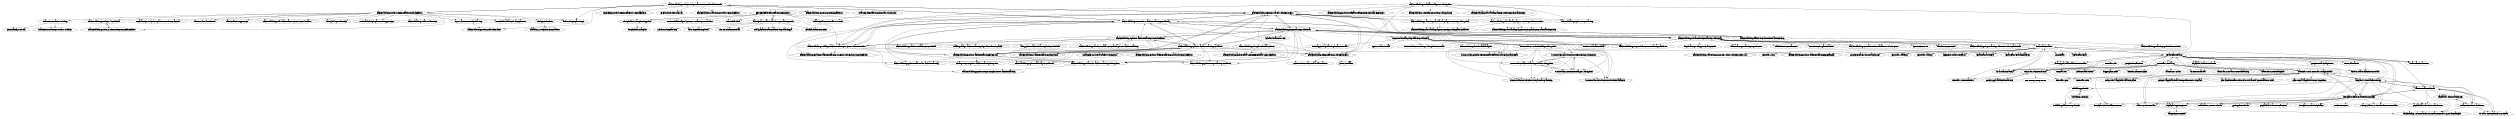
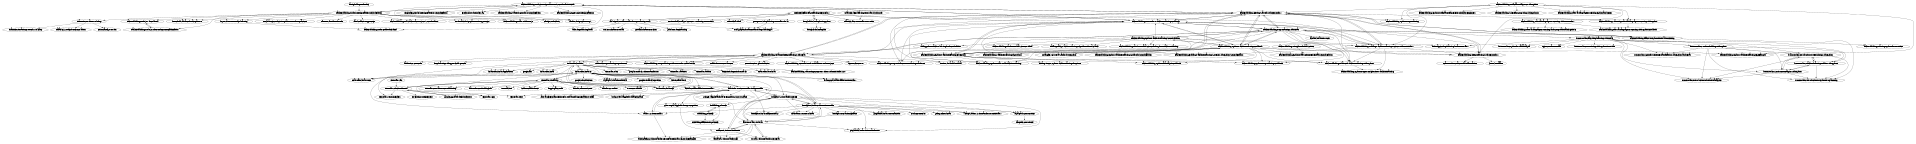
edge "PacktPublishing/Node.js-Design-Patterns-Third-Edition" -> "santiq/bulletproof-nodejs": reversed
node "yusugomori/deeplearning-tensorflow-keras": added
edge "clinicjs/node-clinic" -> "RafaelGSS/nodejs-bench-operations": now "lmammino/streams-workshop" -> "RafaelGSS/nodejs-bench-operations"
edge "PacktPublishing/TensorFlow-Machine-Learning-Cookbook" -> "PacktPublishing/Advanced-Deep-Learning-with-Keras": now "rasbt/python-machine-learning-book-2nd-edition" -> "PacktPublishing/Advanced-Deep-Learning-with-Keras"
node "deepmind/toolkits-research": label "deepmind/toolkits-research" -> "deepmind/deepmind-research"
edge "rishigami/Swin-Transformer-TF" -> "faustomorales/vit-keras": now "leondgarse/Keras_insightface" -> "faustomorales/vit-keras"
edge "kamalkraj/Vision-Transformer" -> "emla2805/vision-transformer": now "ryanwongsa/kaggle-birdsong-recognition" -> "emla2805/vision-transformer"
node "sayakpaul/TypeScript-TF": label "sayakpaul/TypeScript-TF" -> "sayakpaul/ConvNeXt-TF"
